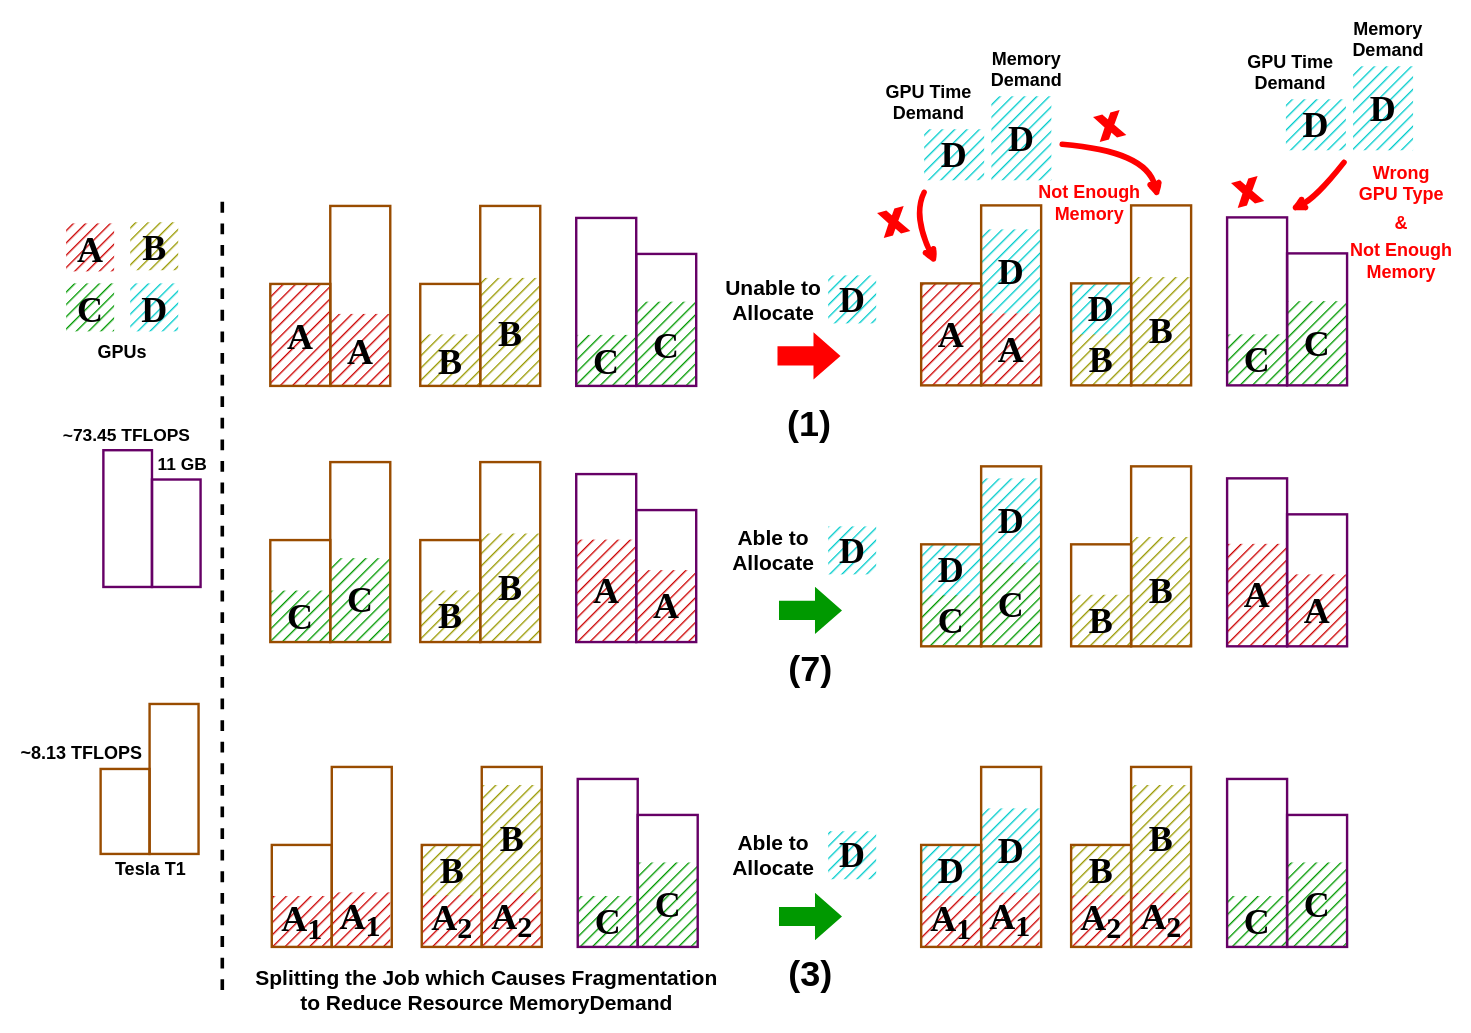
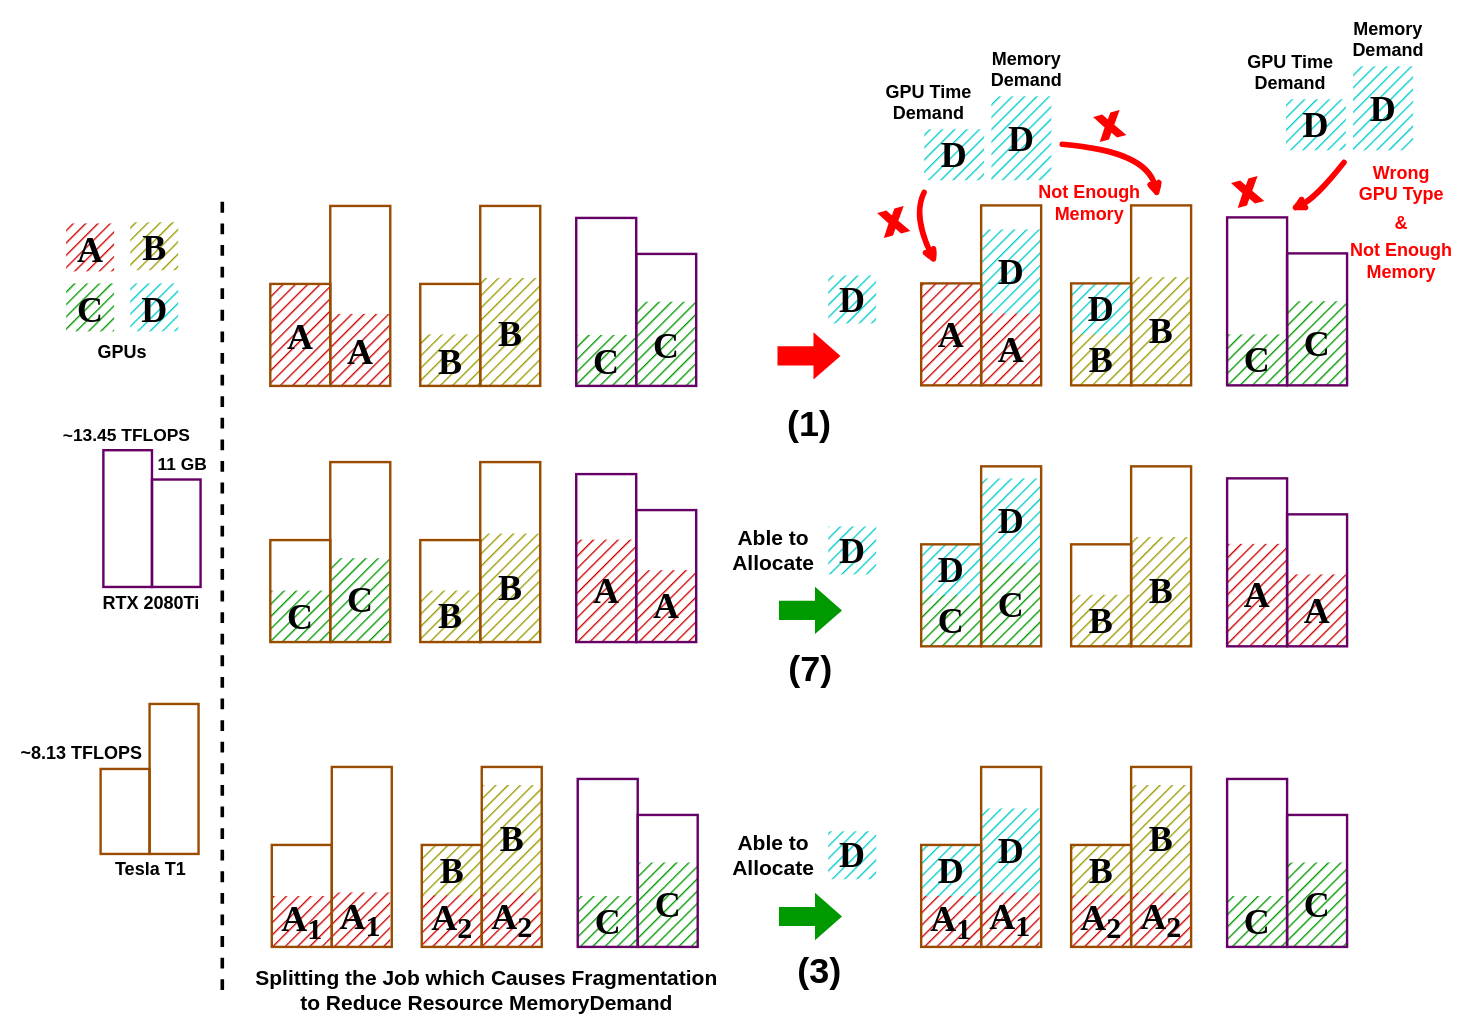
node "Unable toAllocate": removed
node "~73.45 TFLOPS": label "~73.45 TFLOPS" -> "~13.45 TFLOPS"
node "RTX 2080Ti": added
node "(3)": moved (810, 974) -> (819, 971)
